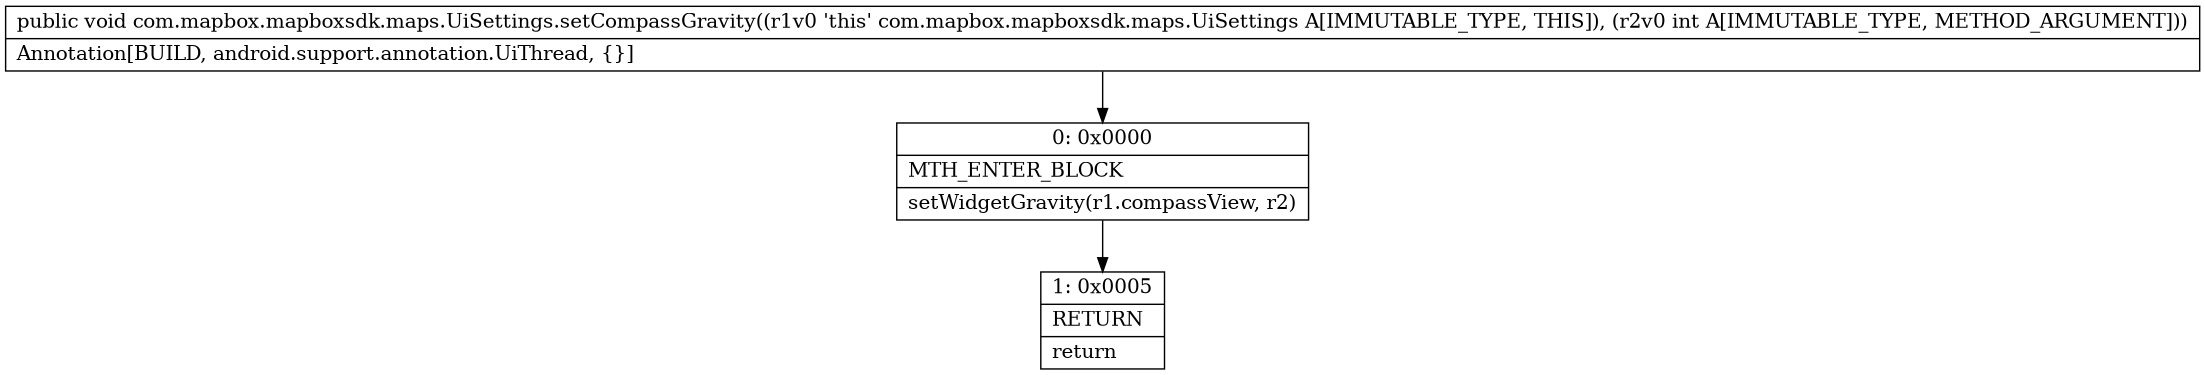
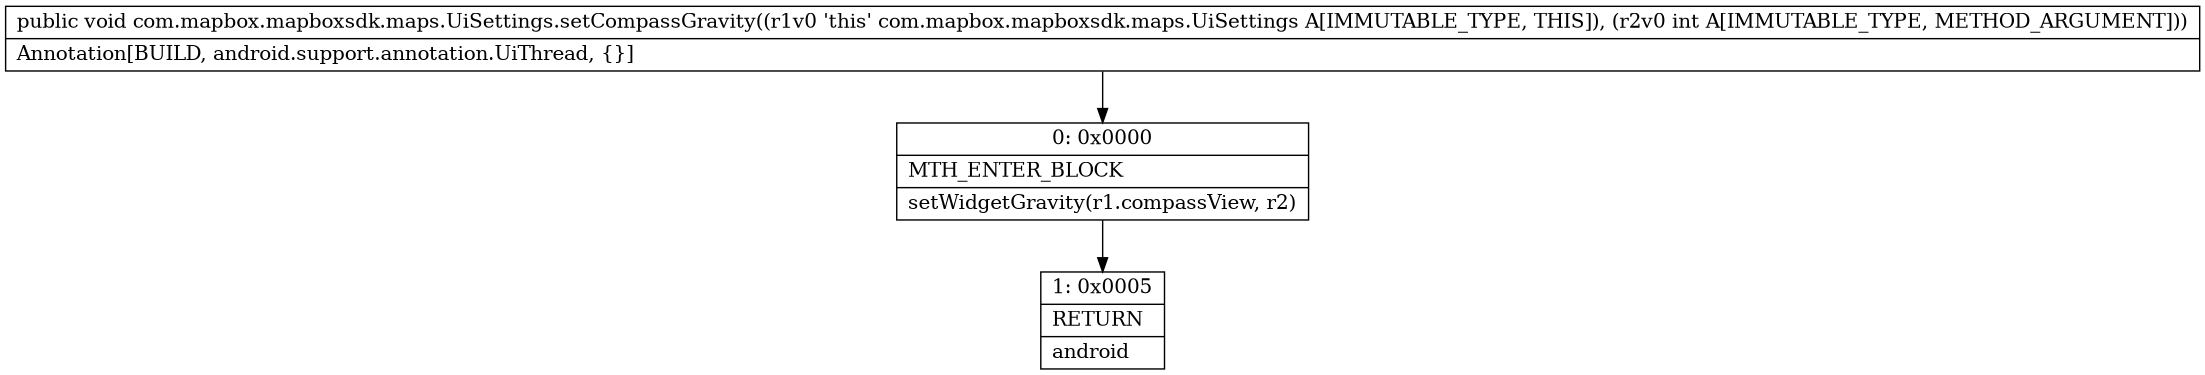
node "1: 0x0005": text "return" -> "android"
